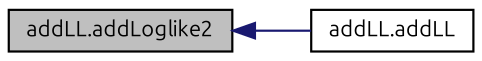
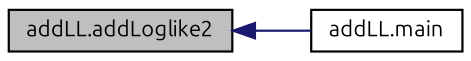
node "addLL.addLL": label "addLL.addLL" -> "addLL.main"
